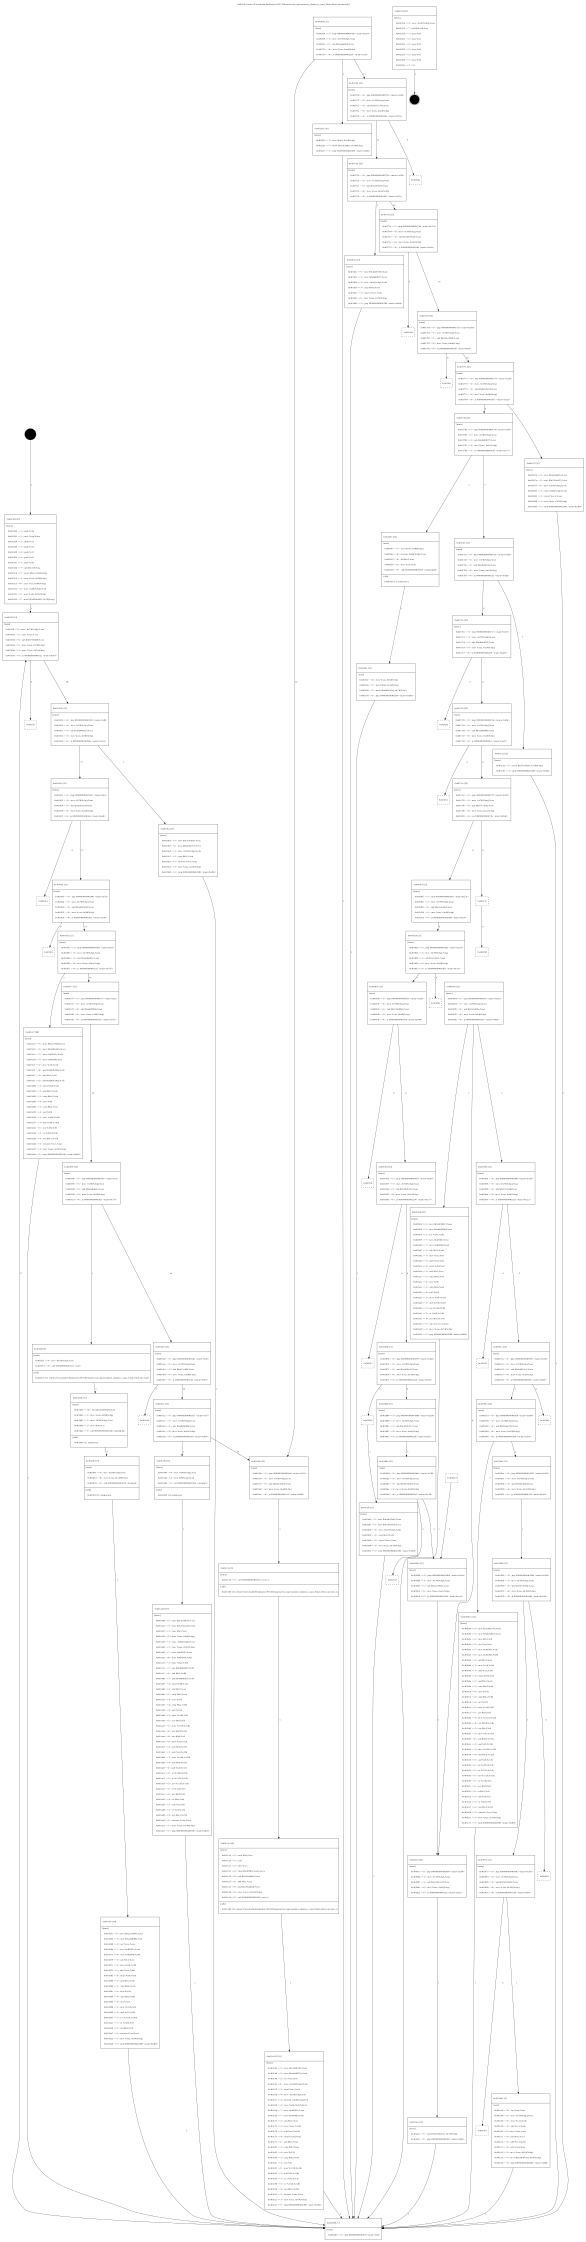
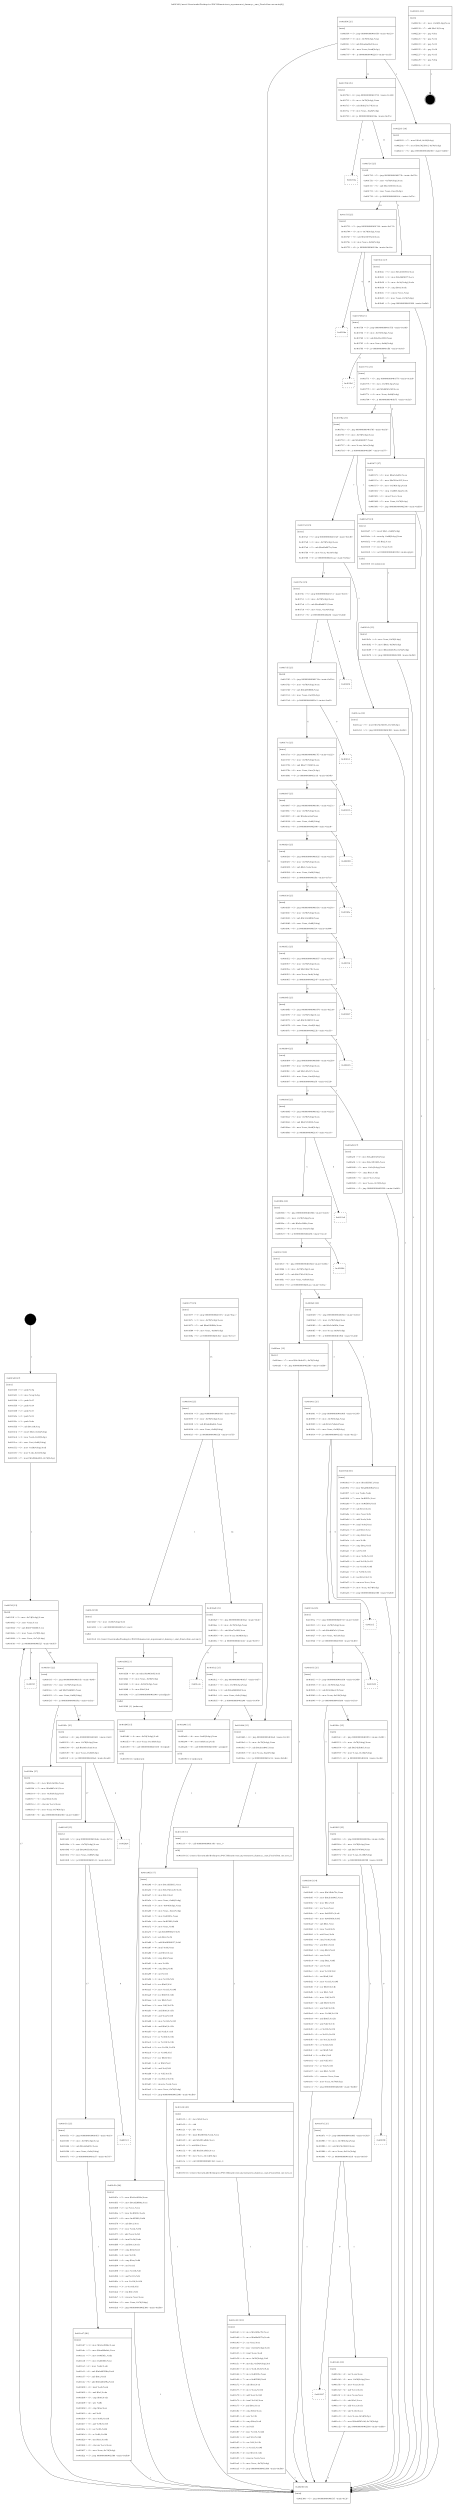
edge "0x40211b" -> "0x402098": now "0x401807 [25]" -> "0x402098"
edge "0x40165e [25]" -> "0x401677 [25]": removed, label "16"
edge "0x4018e8 [25]" -> "0x4018cf [25]": reversed
edge "0x40222b" -> "0x401af6 [27]": now "0x401884 [25]" -> "0x401af6 [27]"
edge "0x402294" -> "0x4018b6 [25]": reversed
